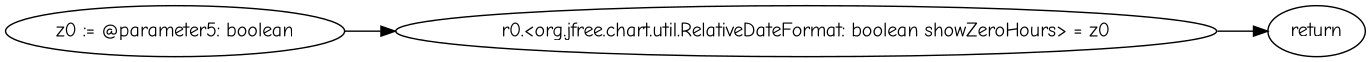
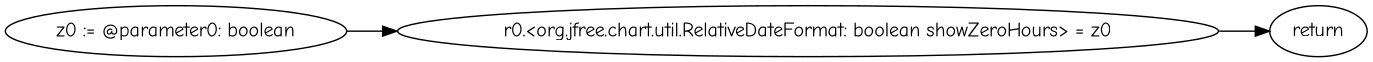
node "z0 := @parameter5: boolean": label "z0 := @parameter5: boolean" -> "z0 := @parameter0: boolean"
